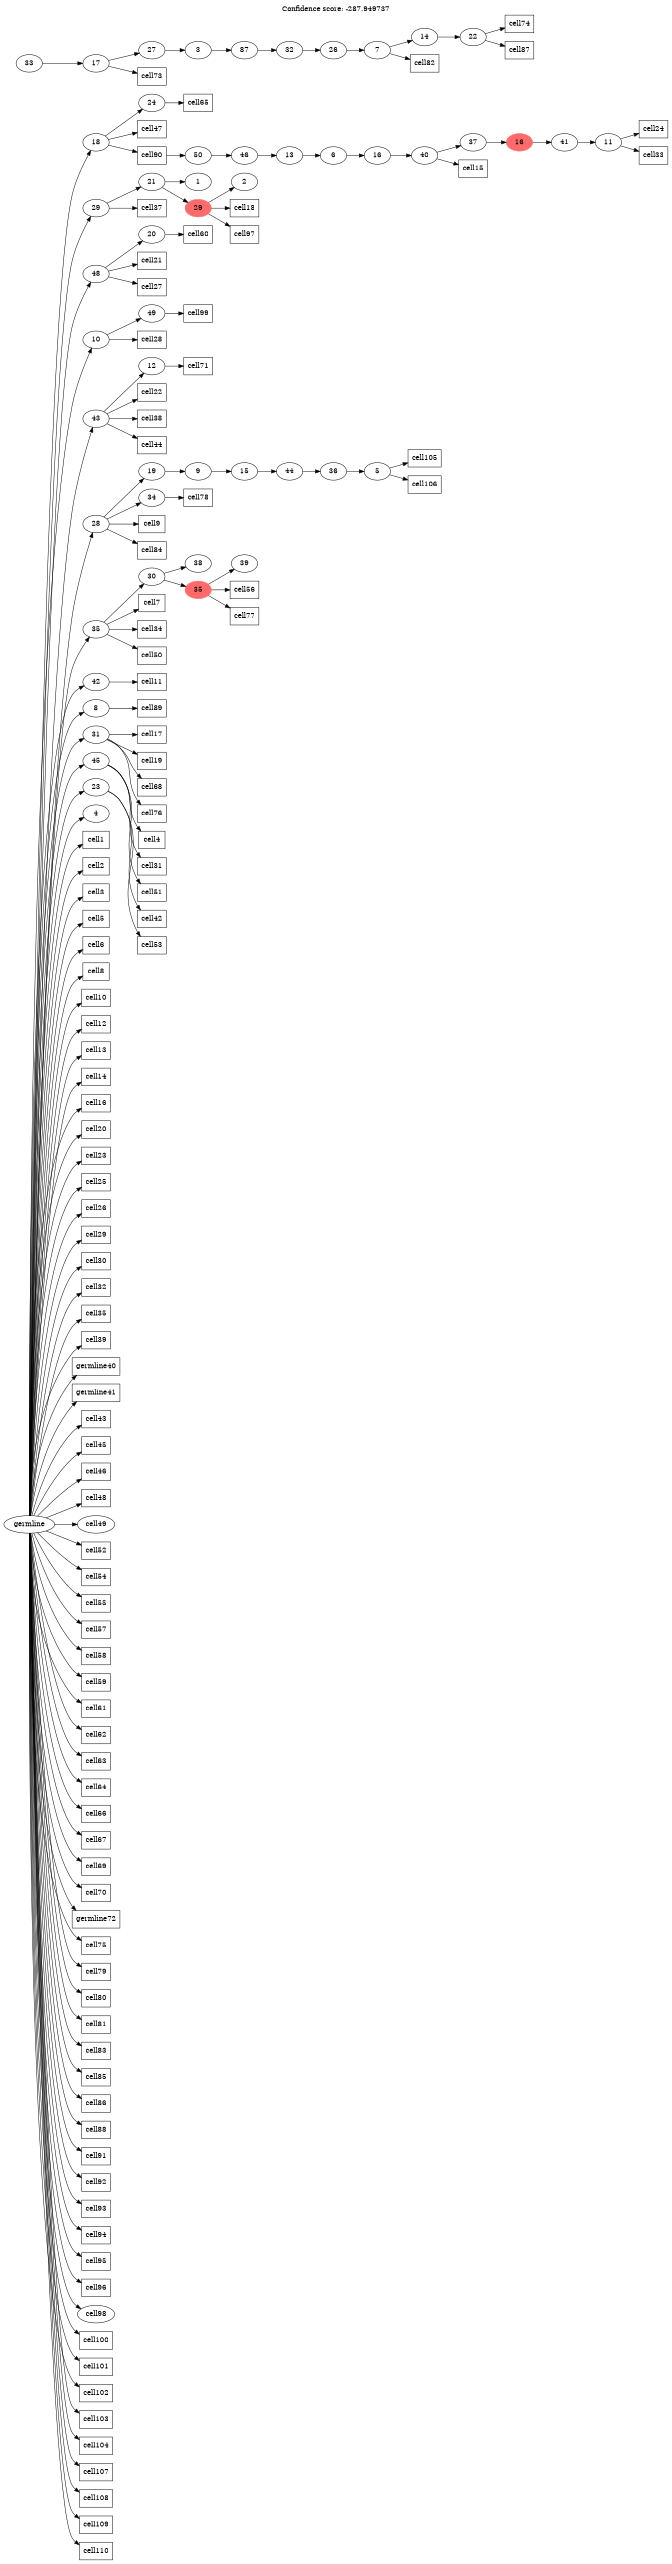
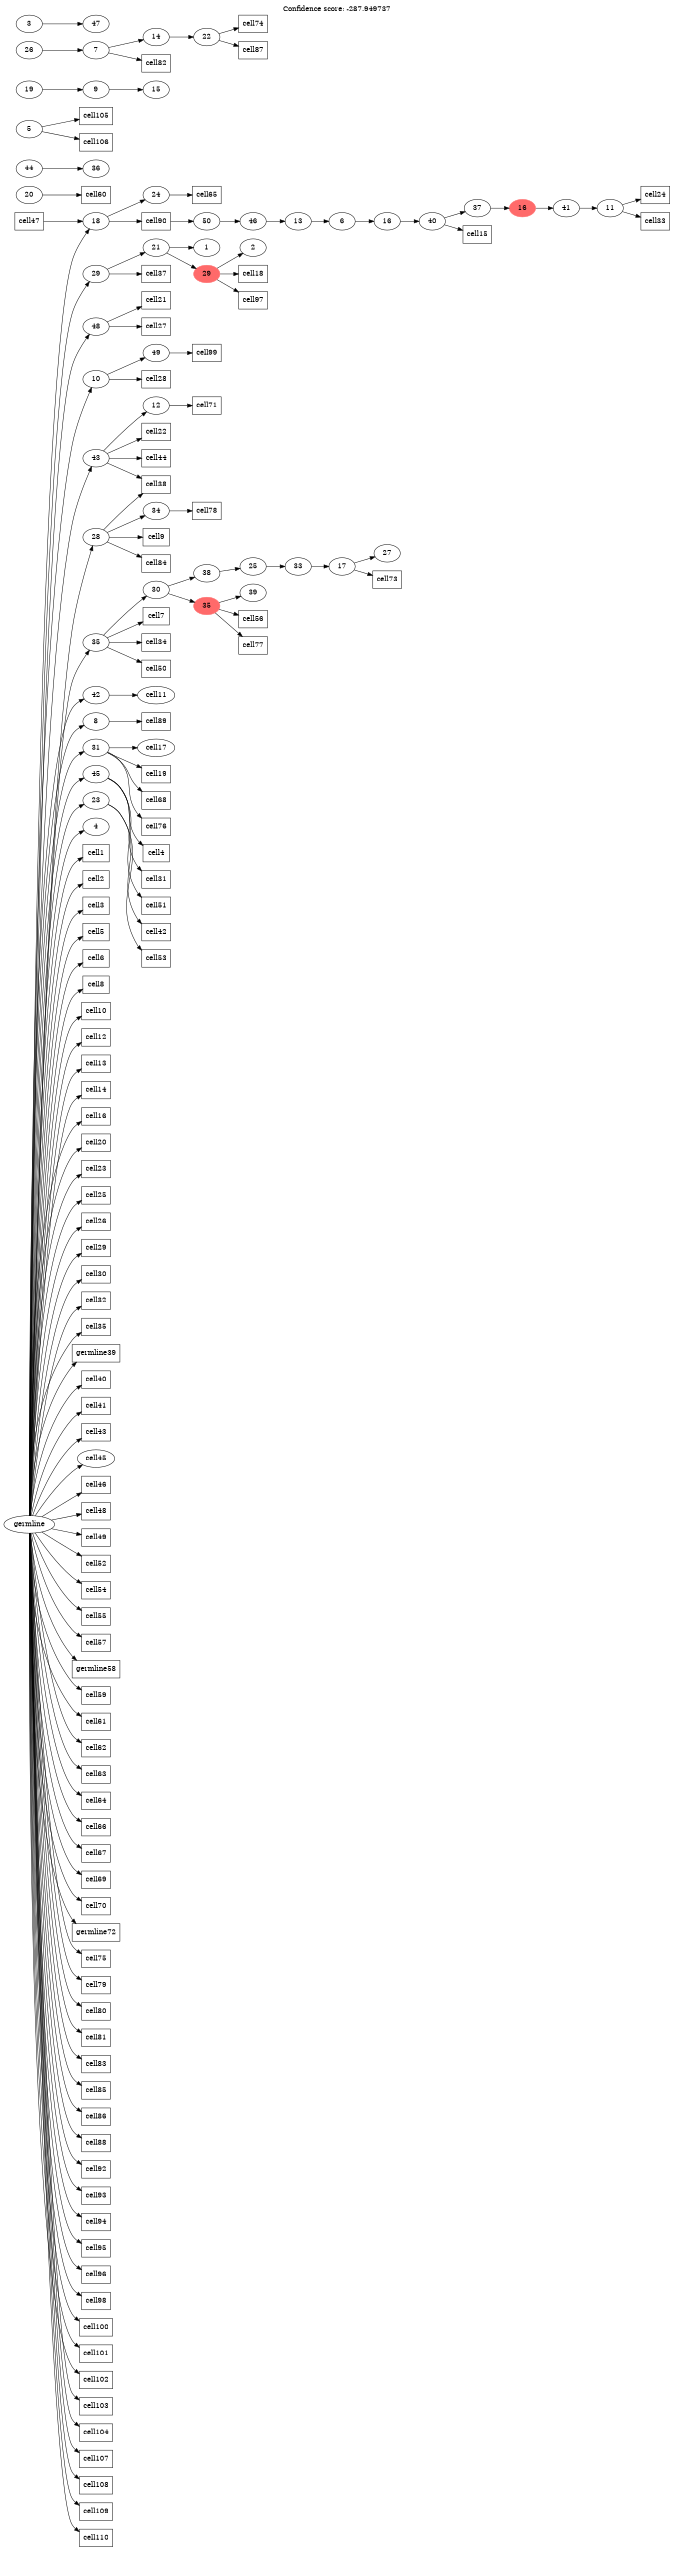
edge "27" -> "3": removed
node "87": label "87" -> "47"
node "32": removed
edge "18" -> "cell47": reversed
edge "48" -> "20": removed
edge "15" -> "44": removed
edge "36" -> "5": removed
edge "28" -> "19": now "28" -> "cell38"
node "25": added
node "cell11": shape box -> ellipse
node "cell17": shape box -> ellipse
node "cell39": label "cell39" -> "germline39"
node "germline40": label "germline40" -> "cell40"
node "germline41": label "germline41" -> "cell41"
node "cell45": shape box -> ellipse
node "cell49": shape ellipse -> box
node "cell58": label "cell58" -> "germline58"
node "cell91": removed
node "cell98": shape ellipse -> box
